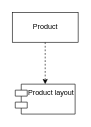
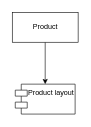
edge "Product" -> "Product layout": style dashed -> solid
